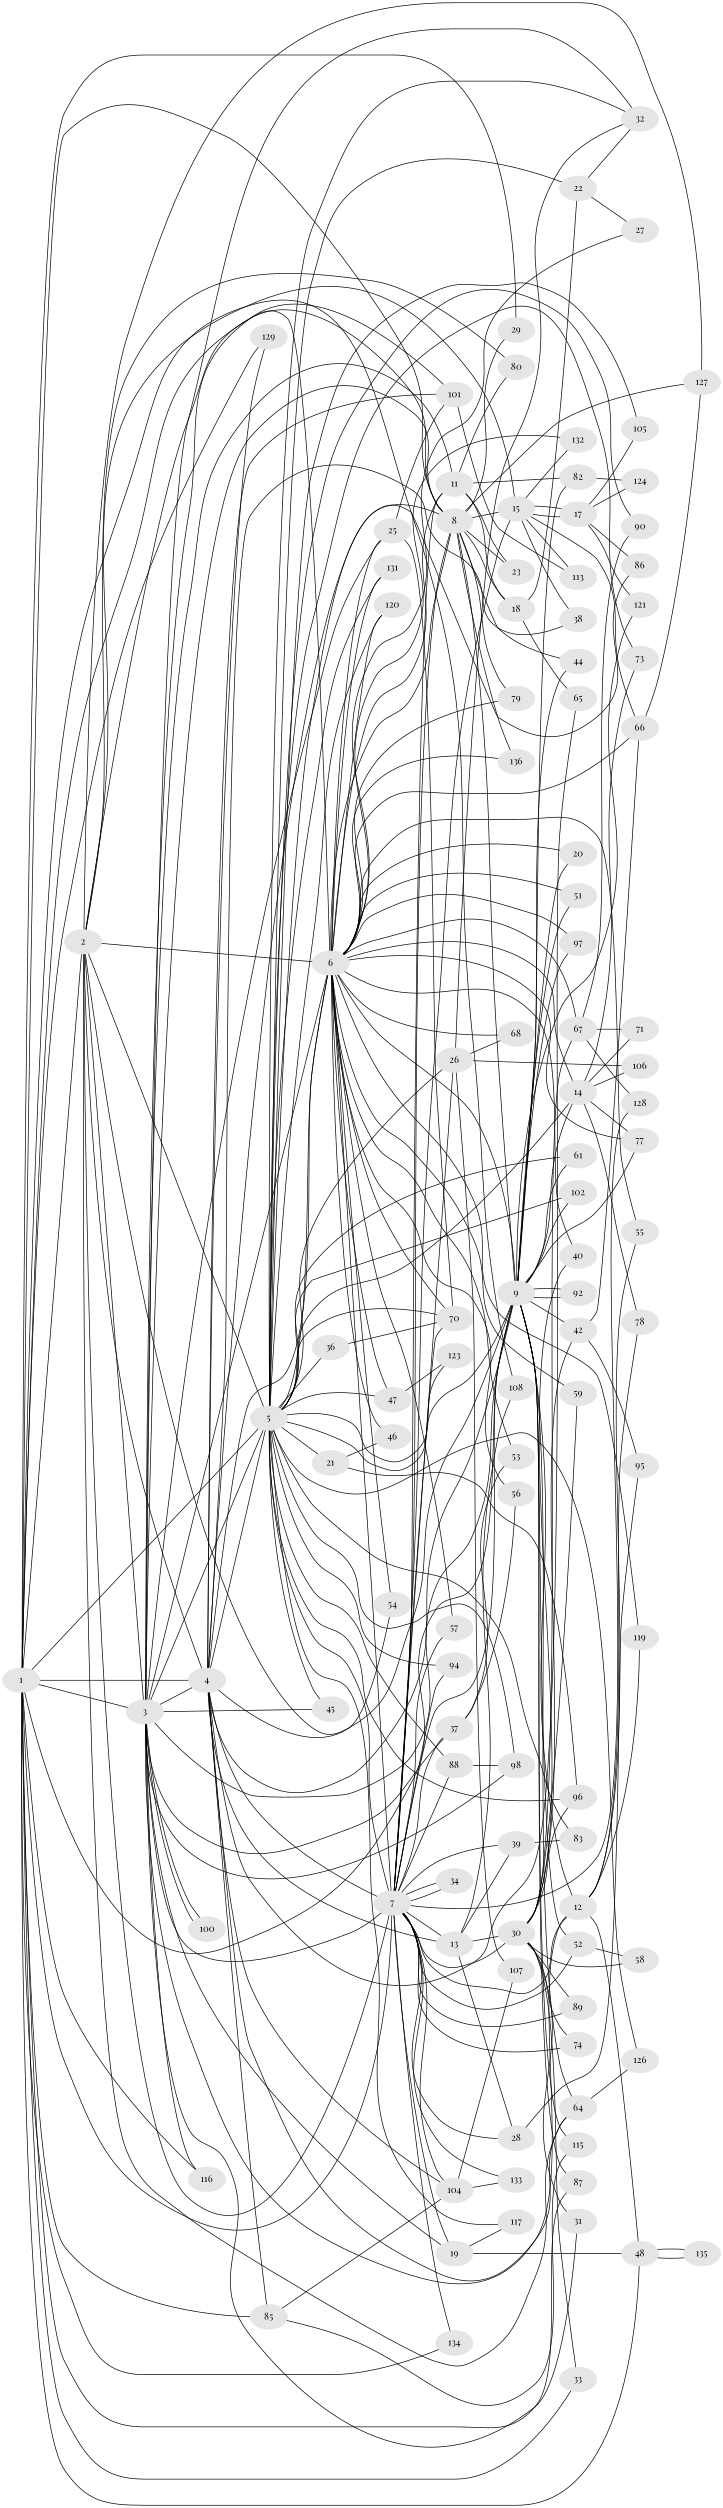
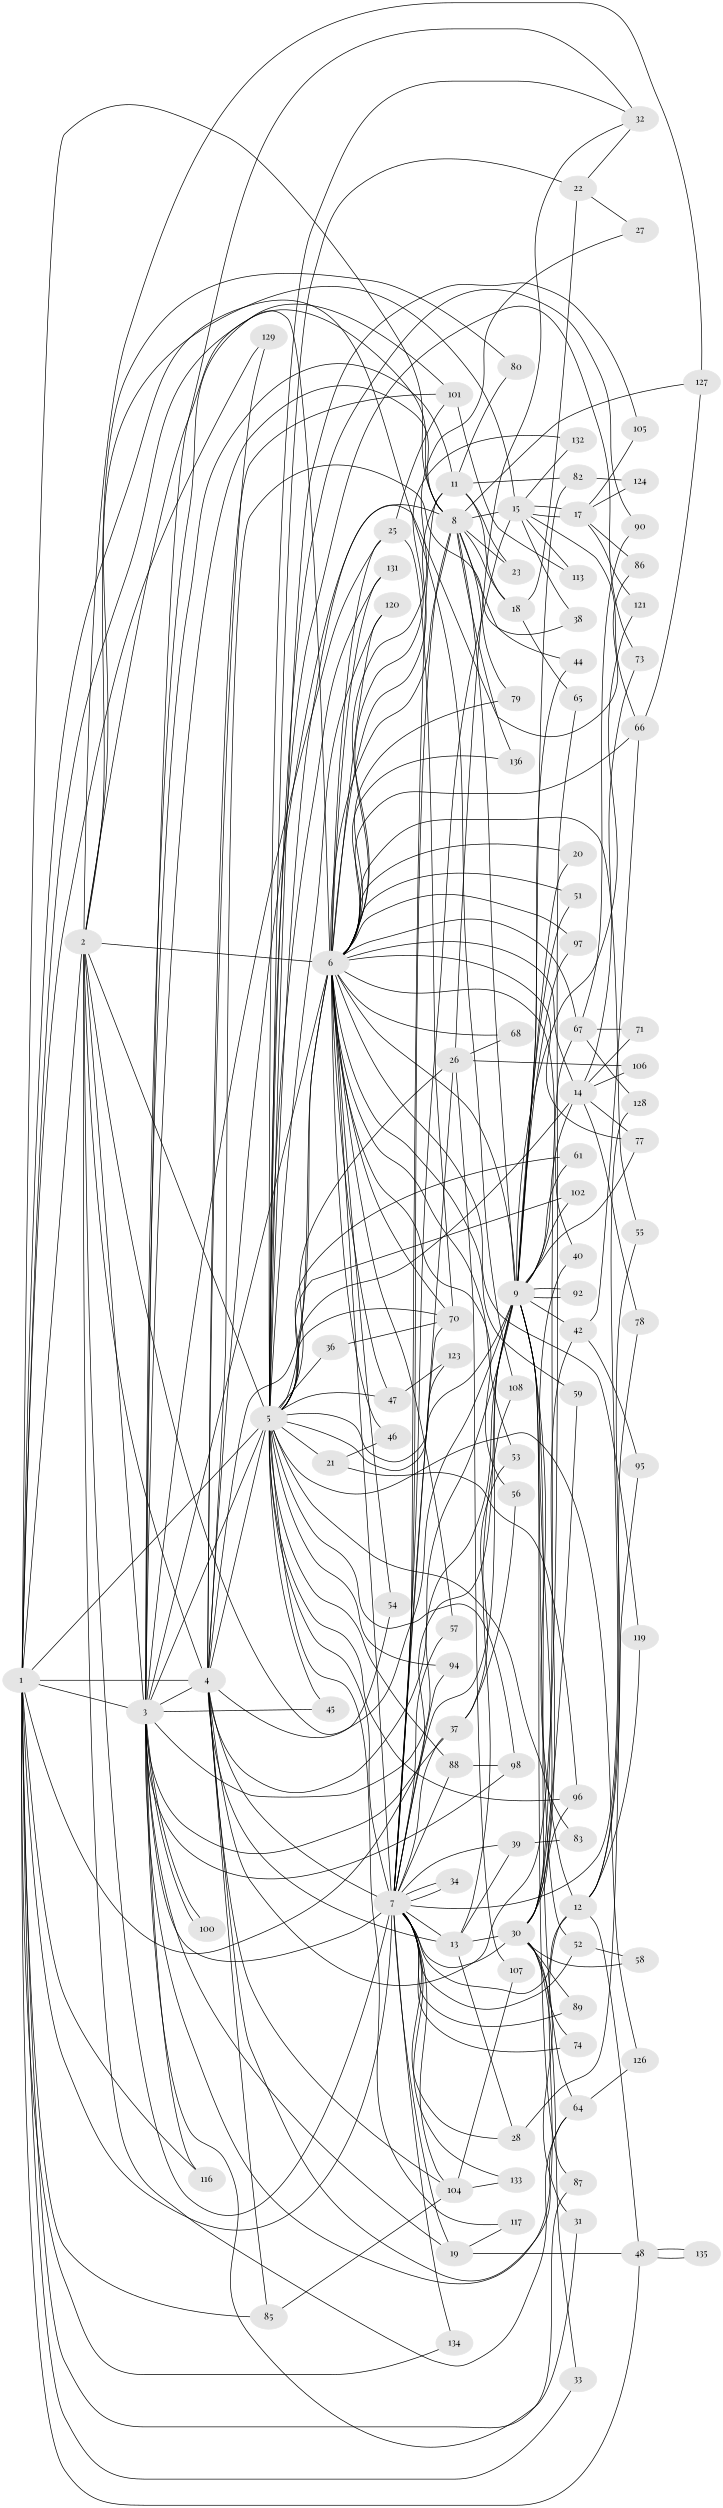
node "29": removed
node "115": removed
